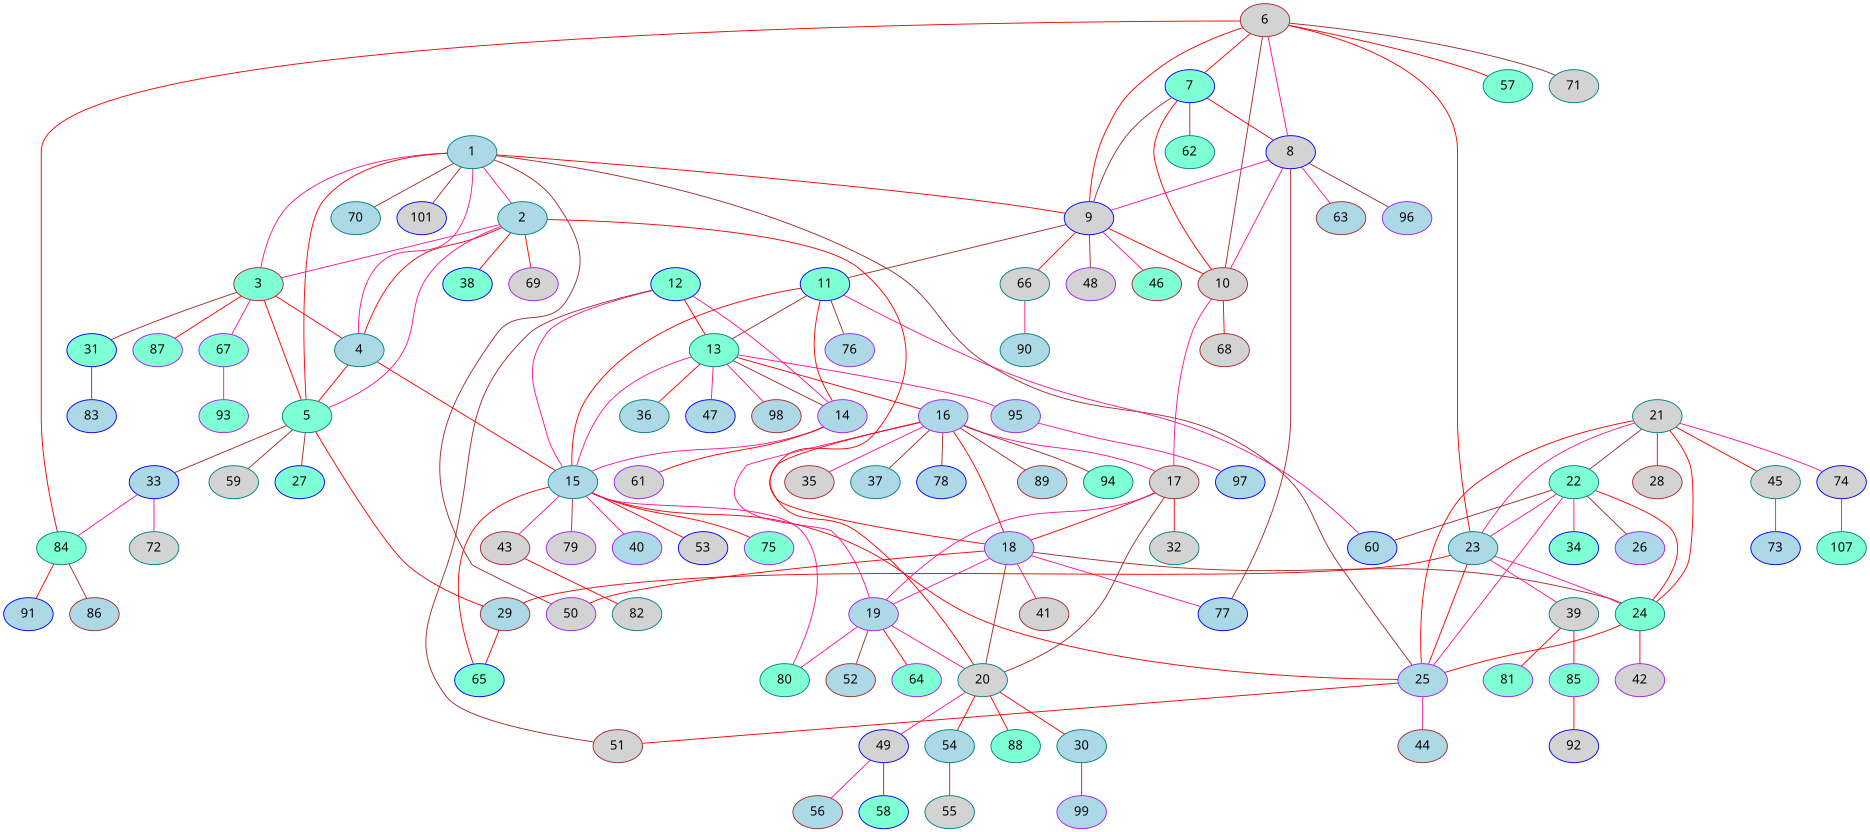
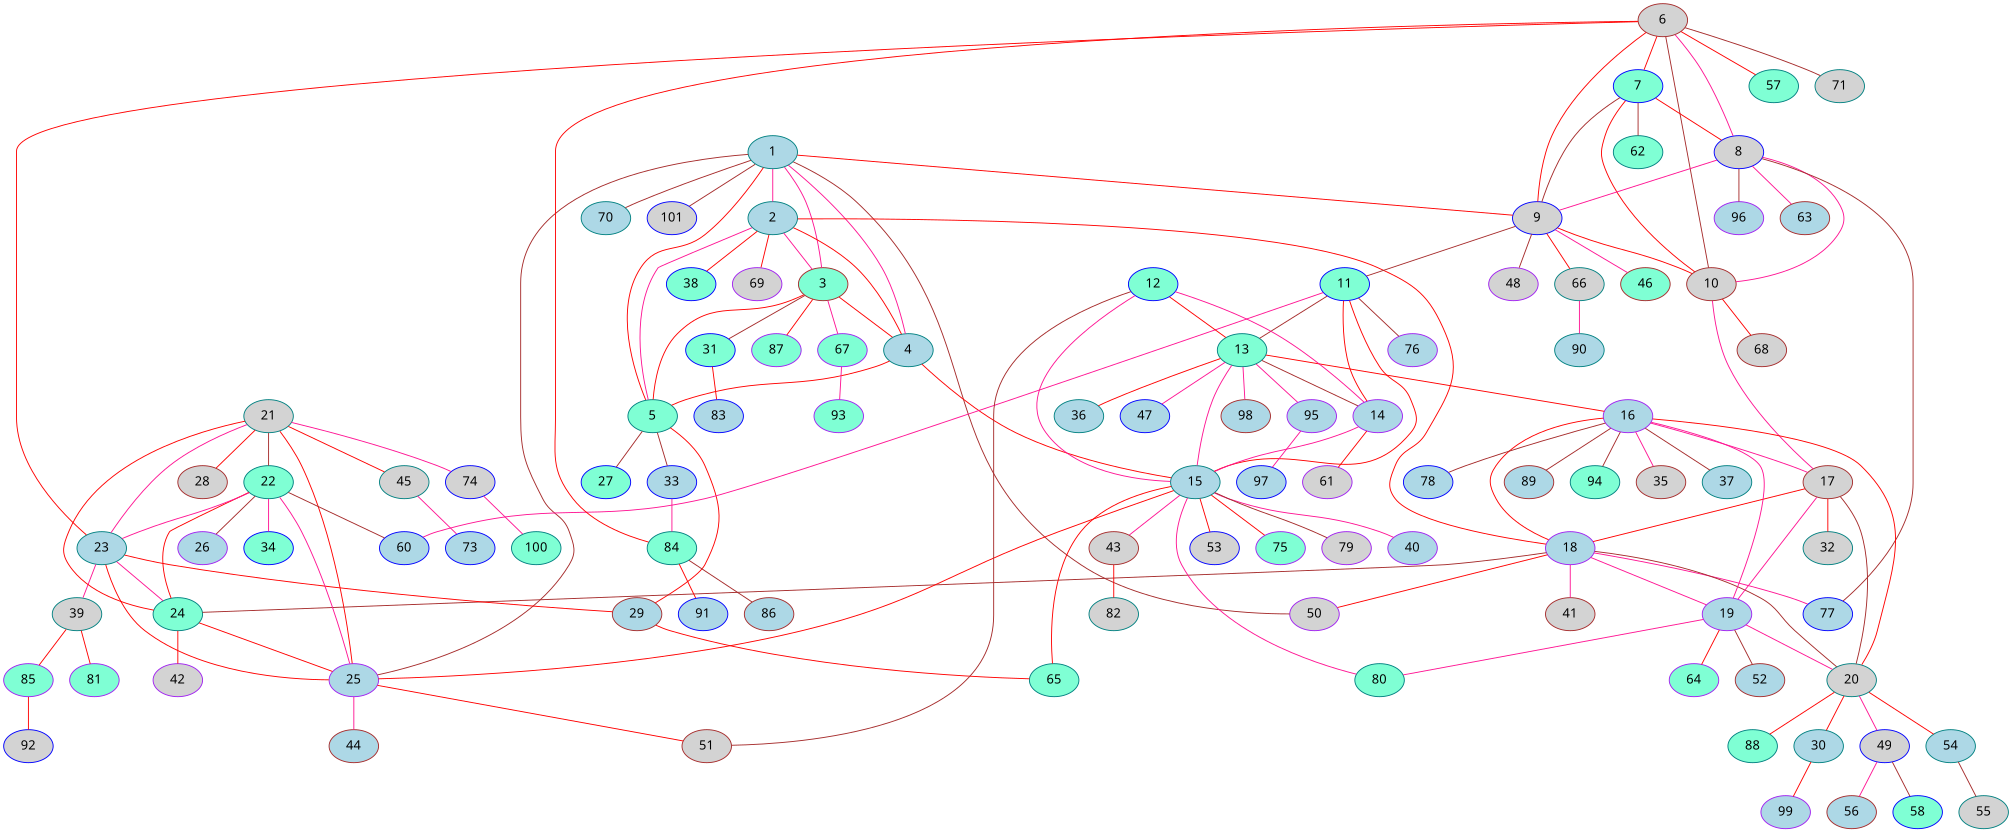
node "59": removed
node "72": removed
node "107": label "107" -> "100"
node "65": color blue -> teal
